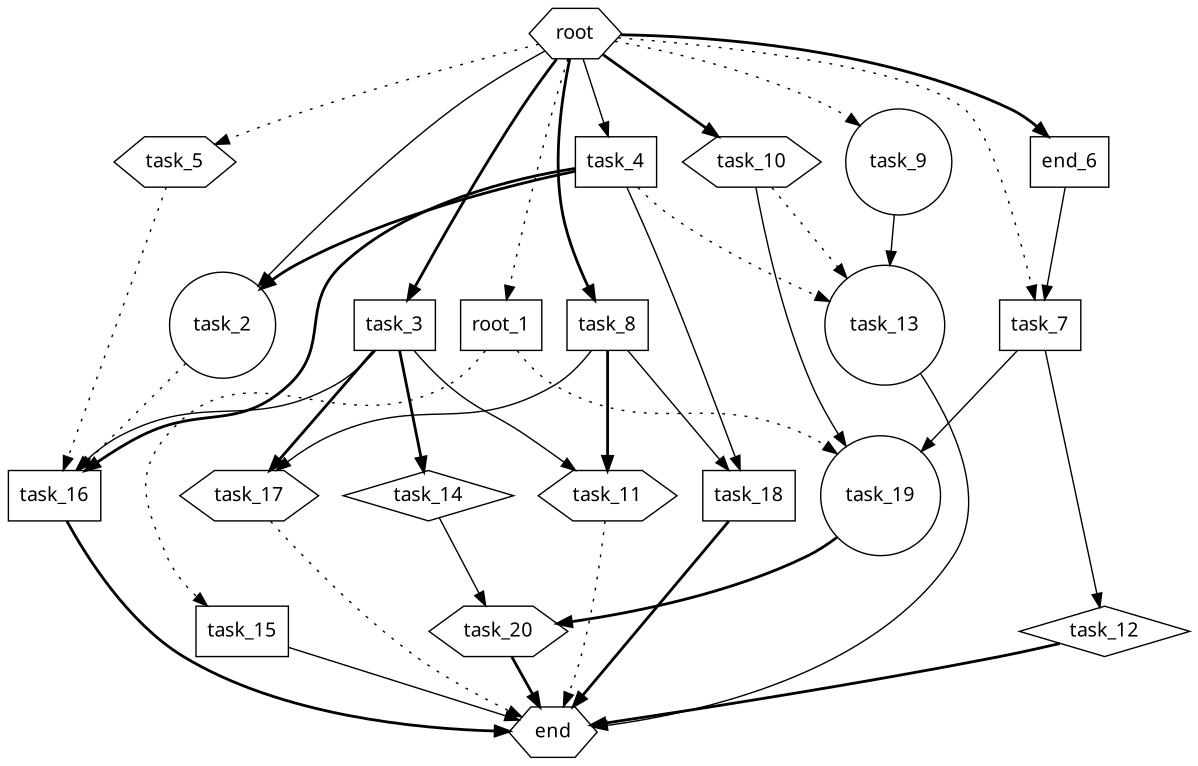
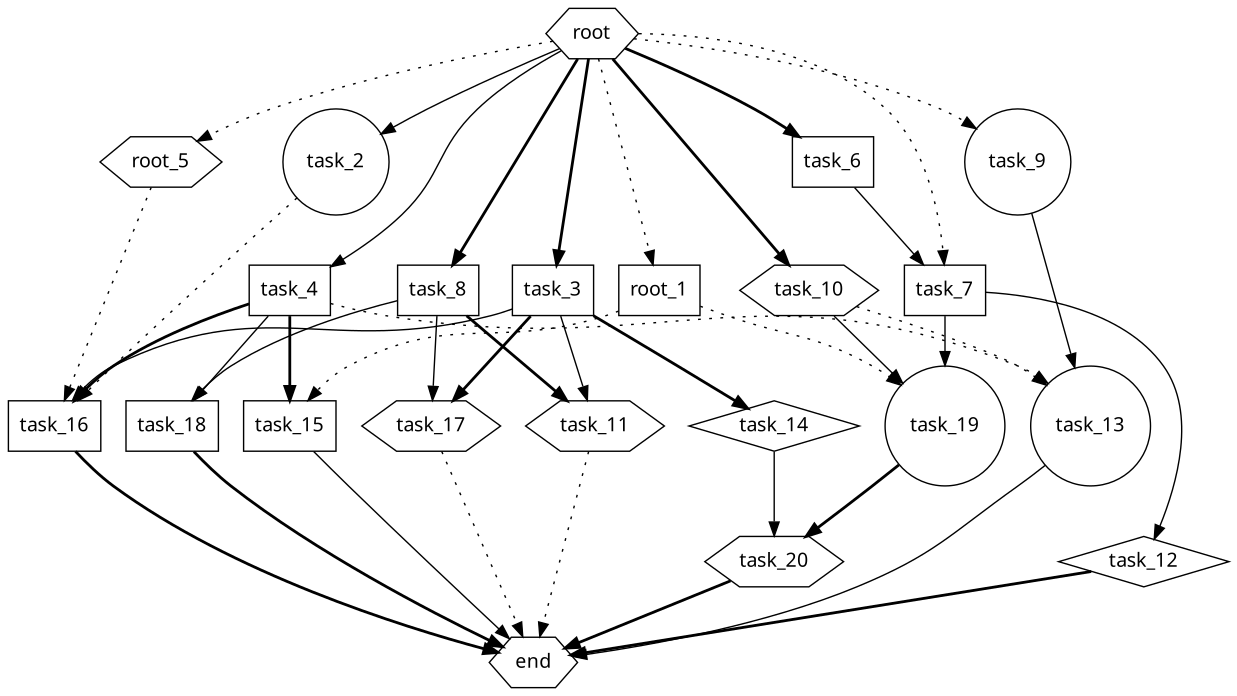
node "task_5": label "task_5" -> "root_5"
node "end_6": label "end_6" -> "task_6"
edge "task_4" -> "task_2": now "task_4" -> "task_15"
